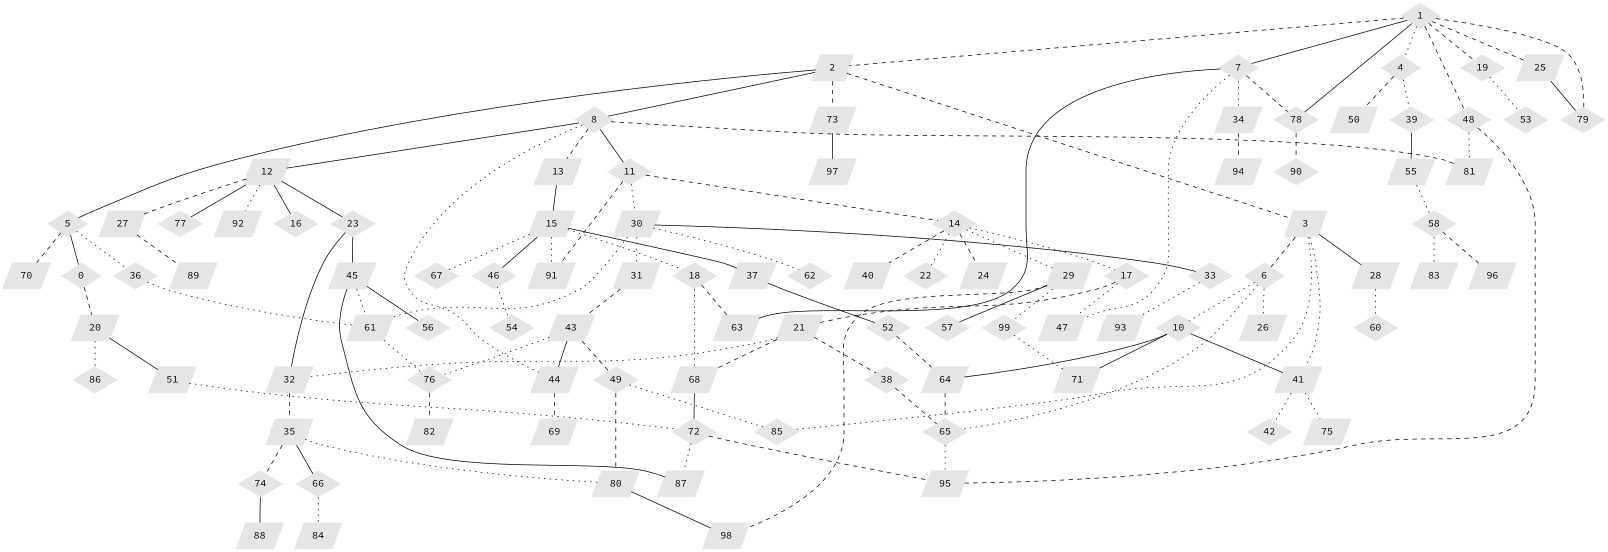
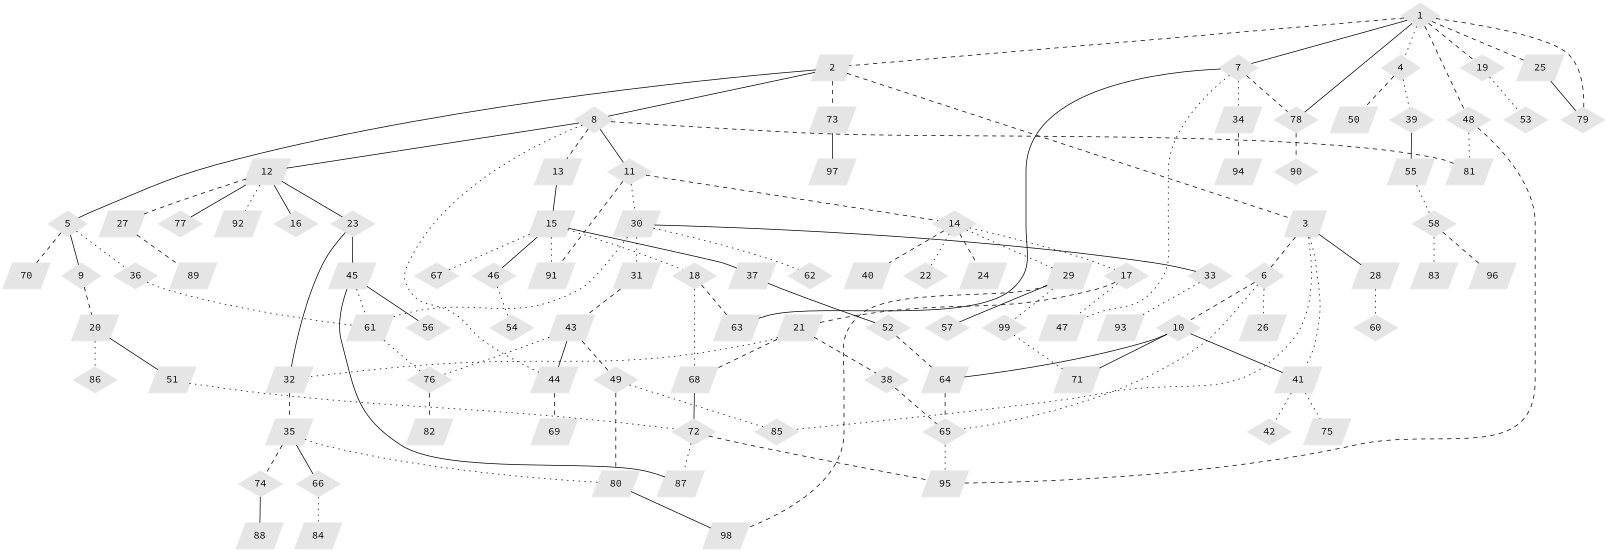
node "0": label "0" -> "9"
edge "6" -- "10": style dotted -> dashed
